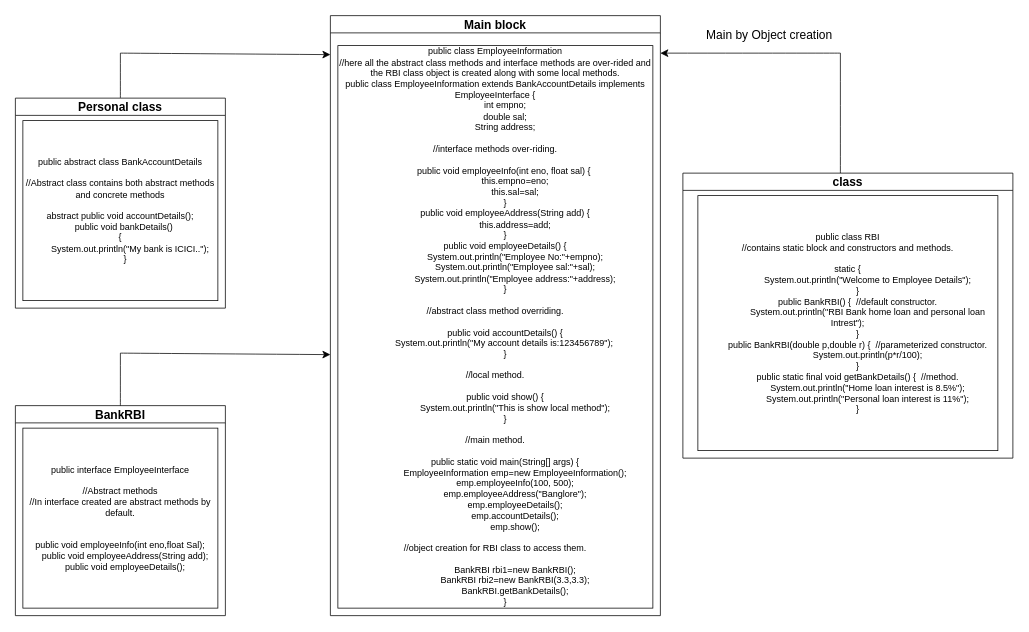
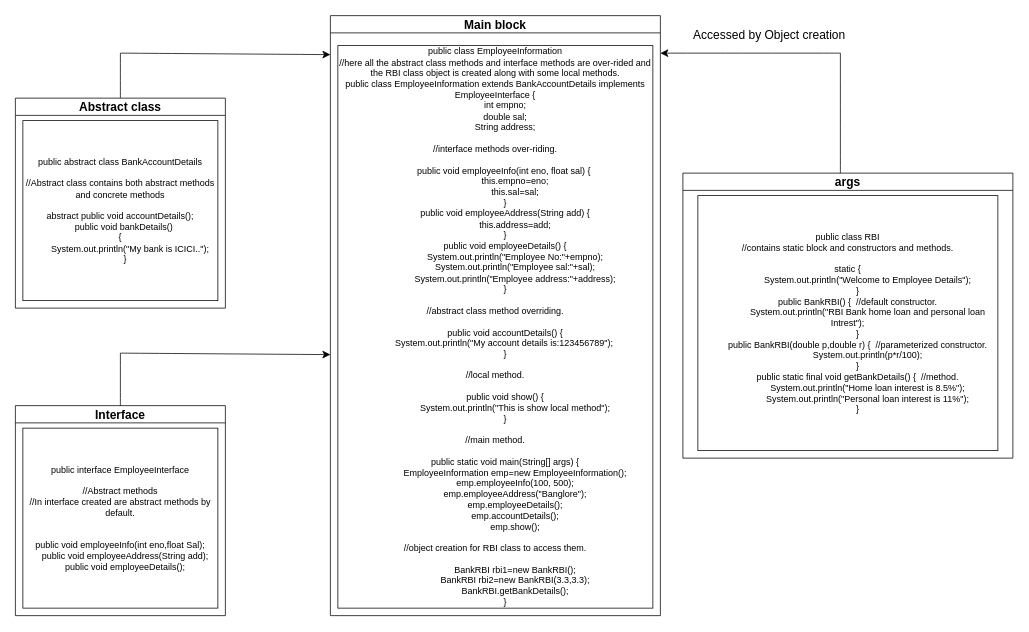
node "Main by Object creation": label "Main by Object creation" -> "Accessed by Object creation"
node "Personal class": label "Personal class" -> "Abstract class"
node "class": label "class" -> "args"
node "BankRBI": label "BankRBI" -> "Interface"
